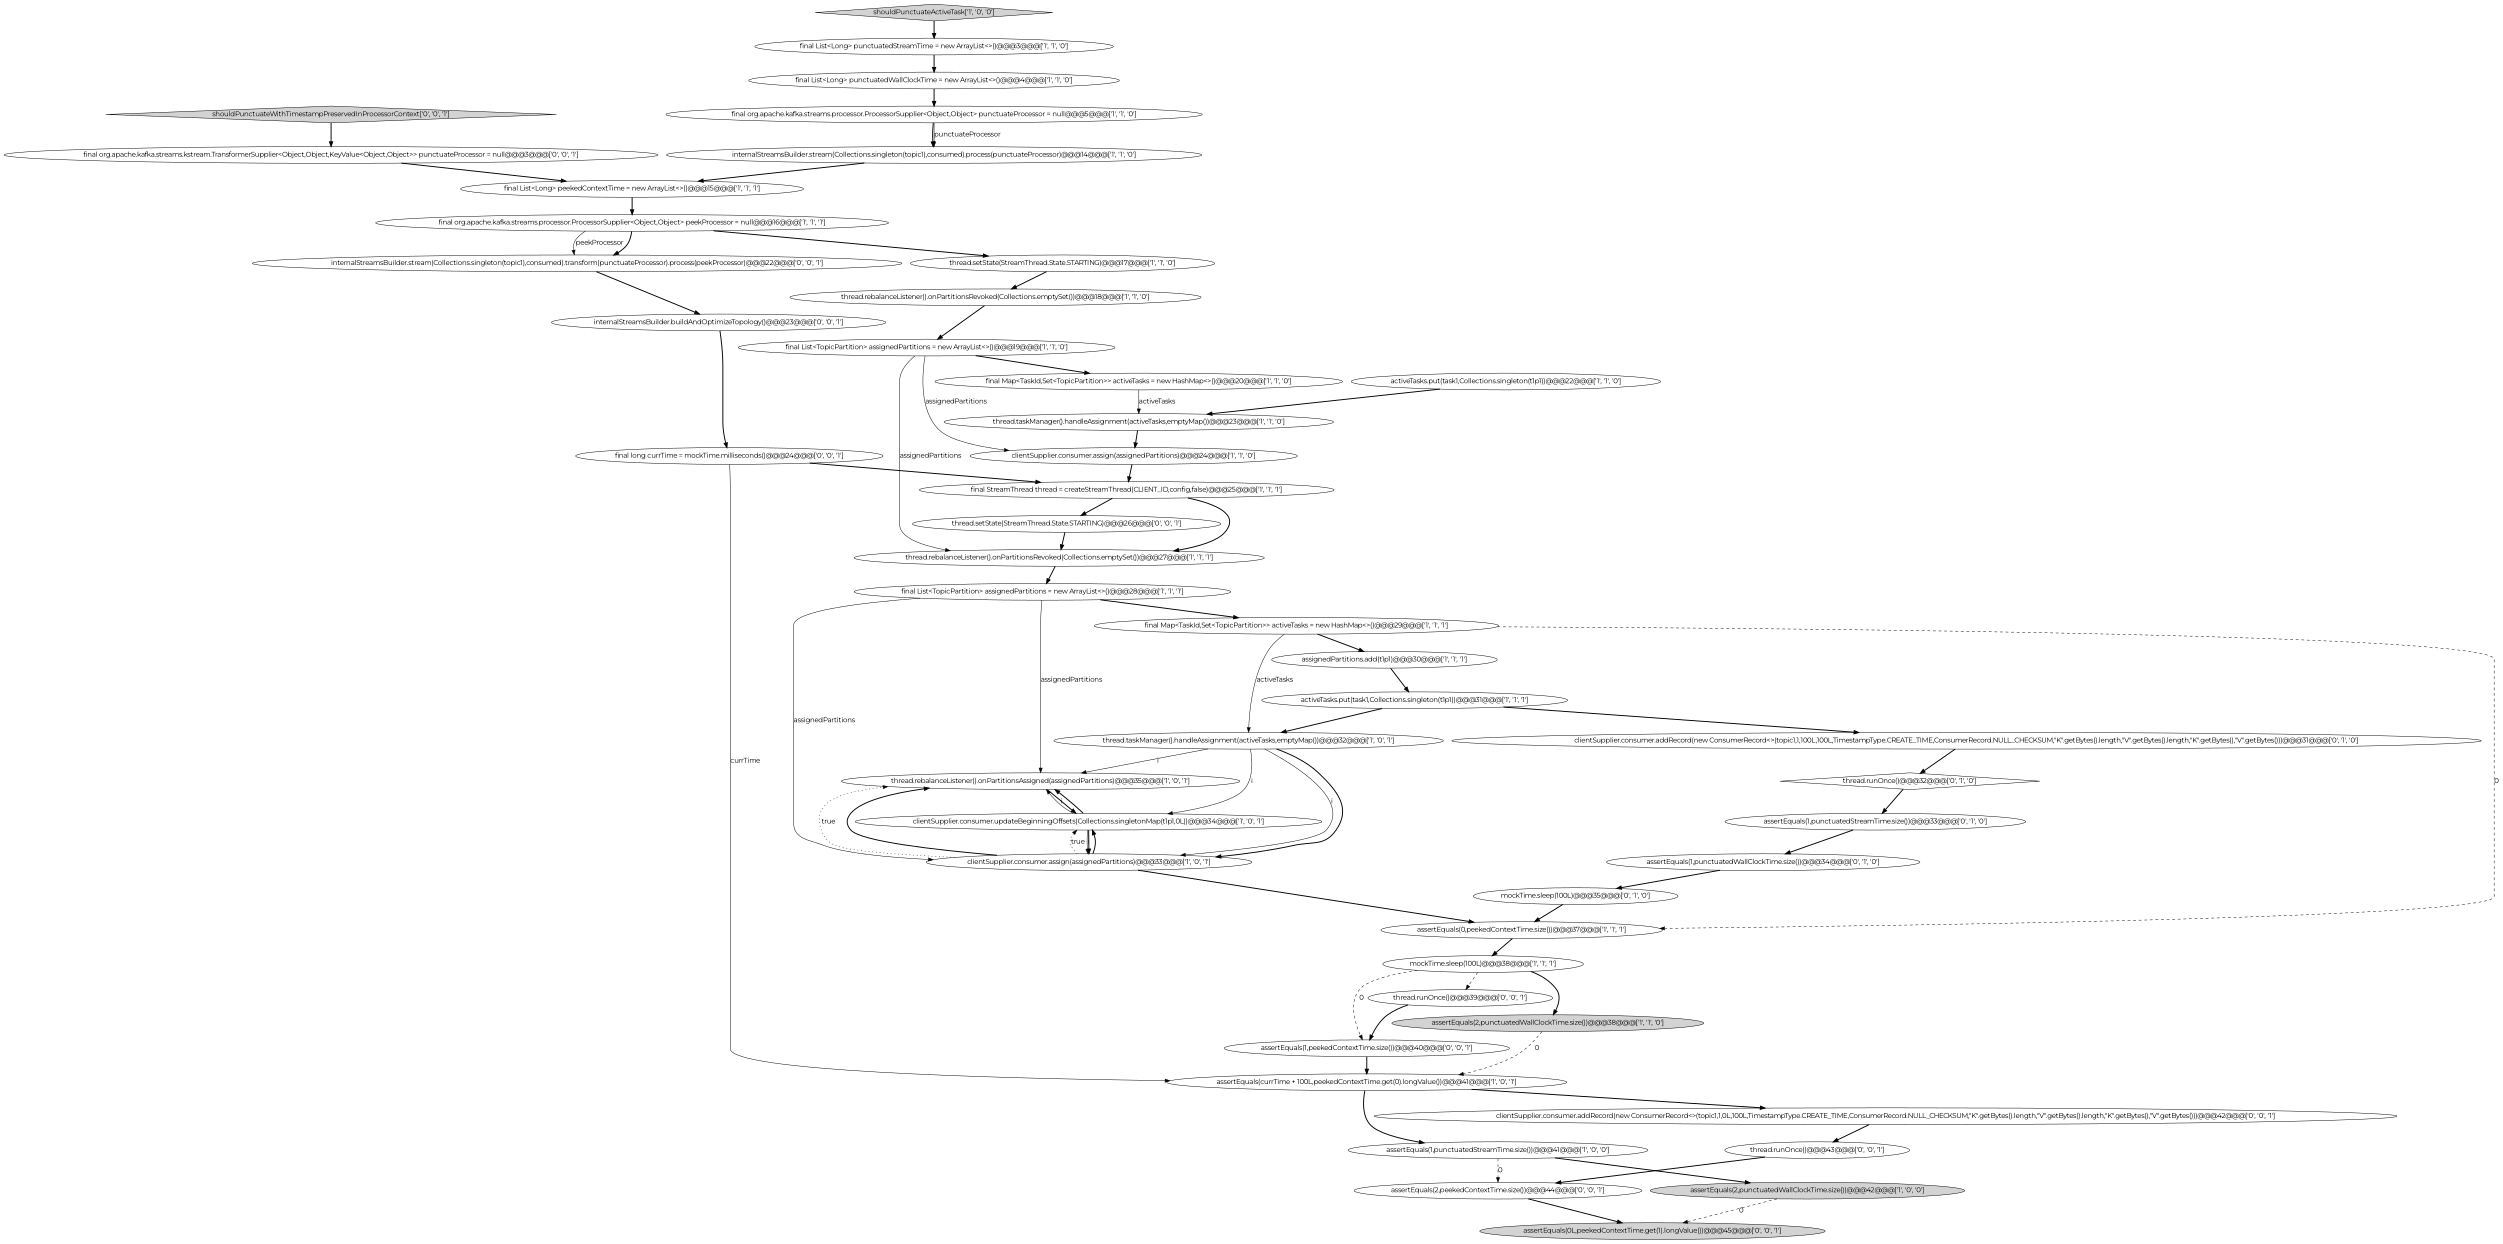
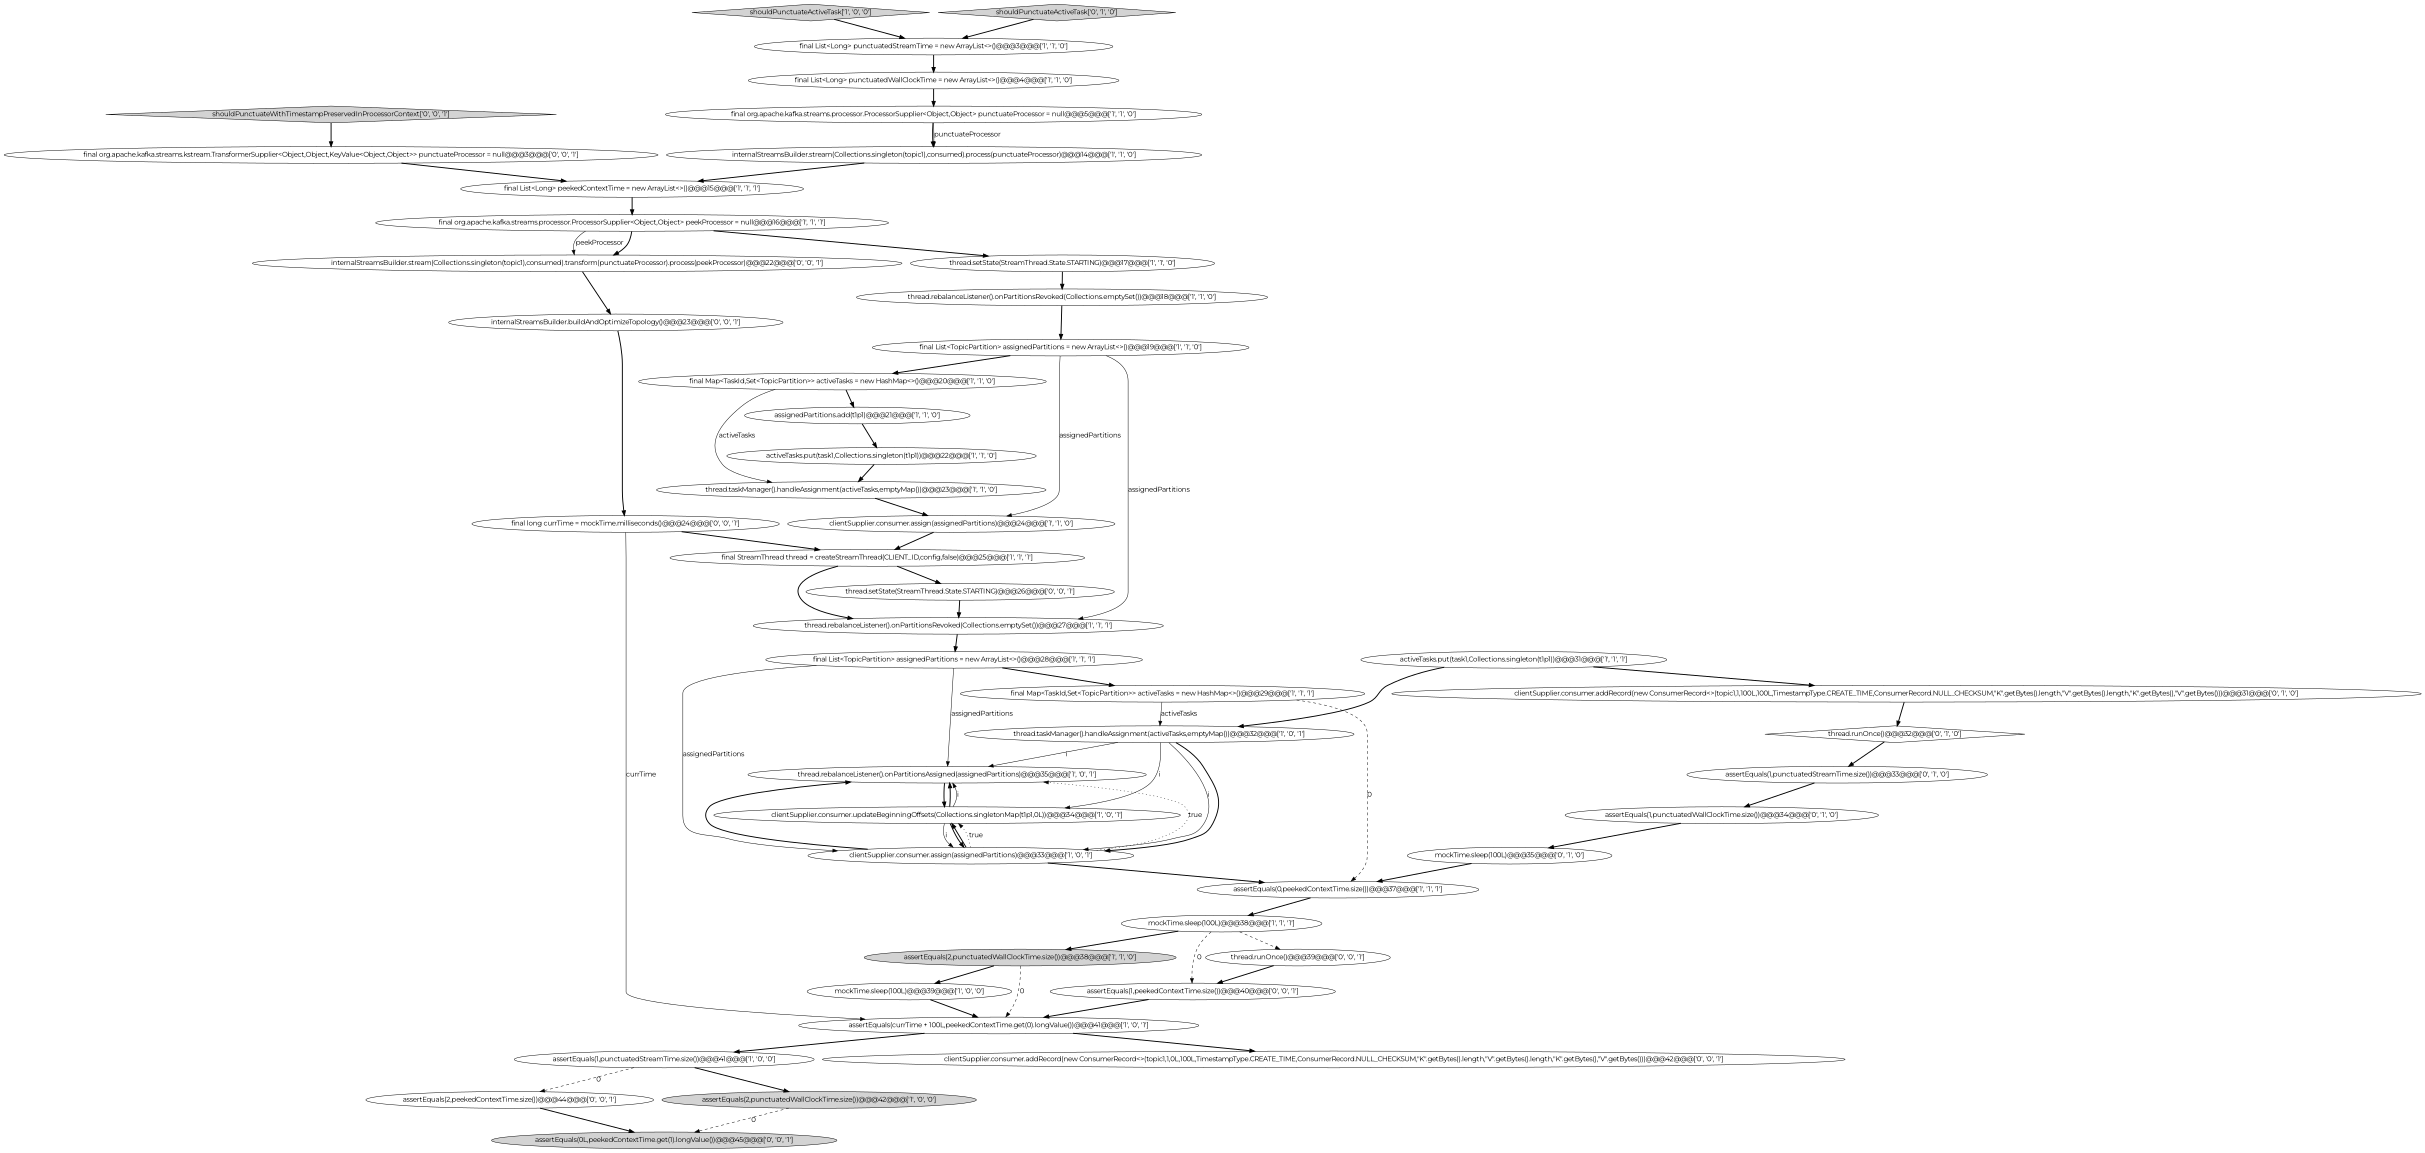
node "shouldPunctuateActiveTask['0', '1', '0']": added
node "assignedPartitions.add(t1p1)@@@21@@@['1', '1', '0']": added
node "assignedPartitions.add(t1p1)@@@30@@@['1', '1', '1']": removed
node "mockTime.sleep(100L)@@@39@@@['1', '0', '0']": added
node "thread.runOnce()@@@43@@@['0', '0', '1']": removed
